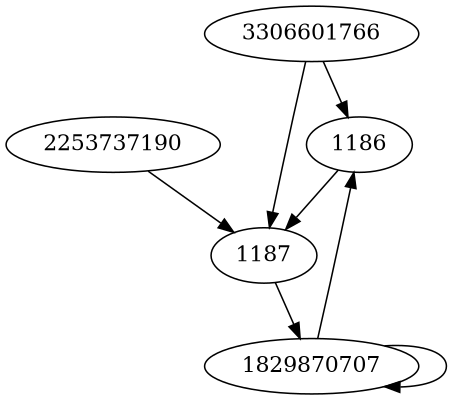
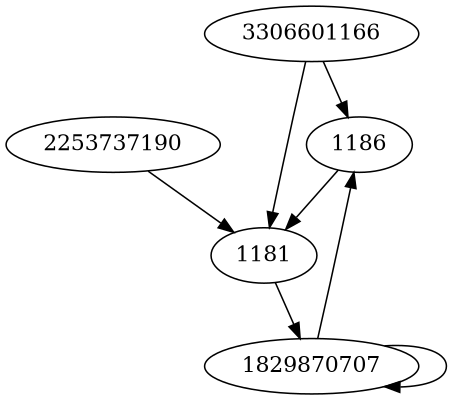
node "3306601766": label "3306601766" -> "3306601166"
node "1187": label "1187" -> "1181"
